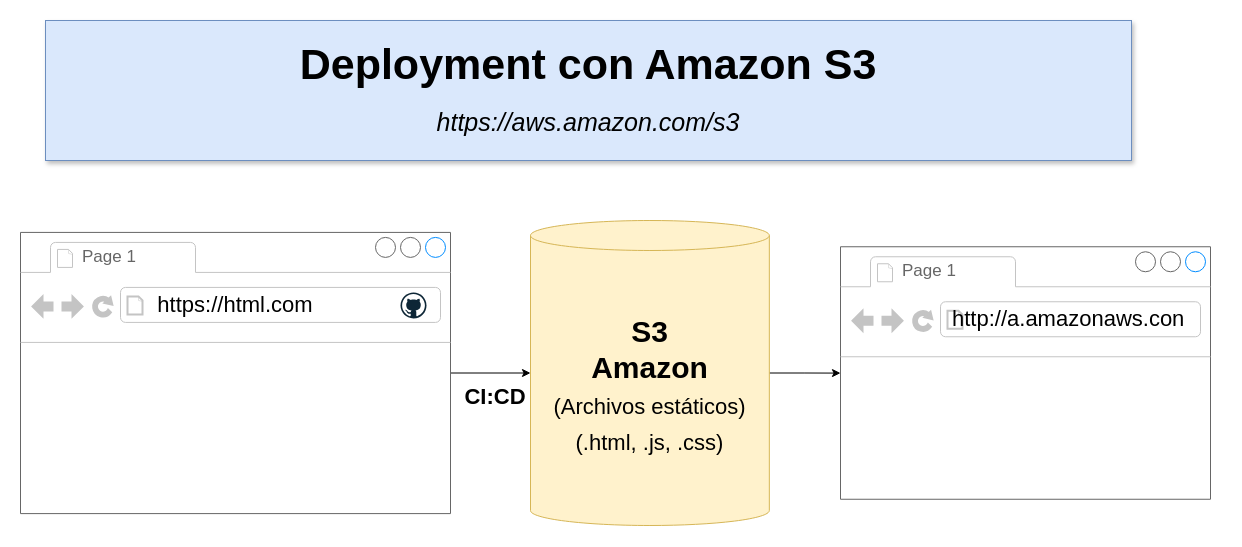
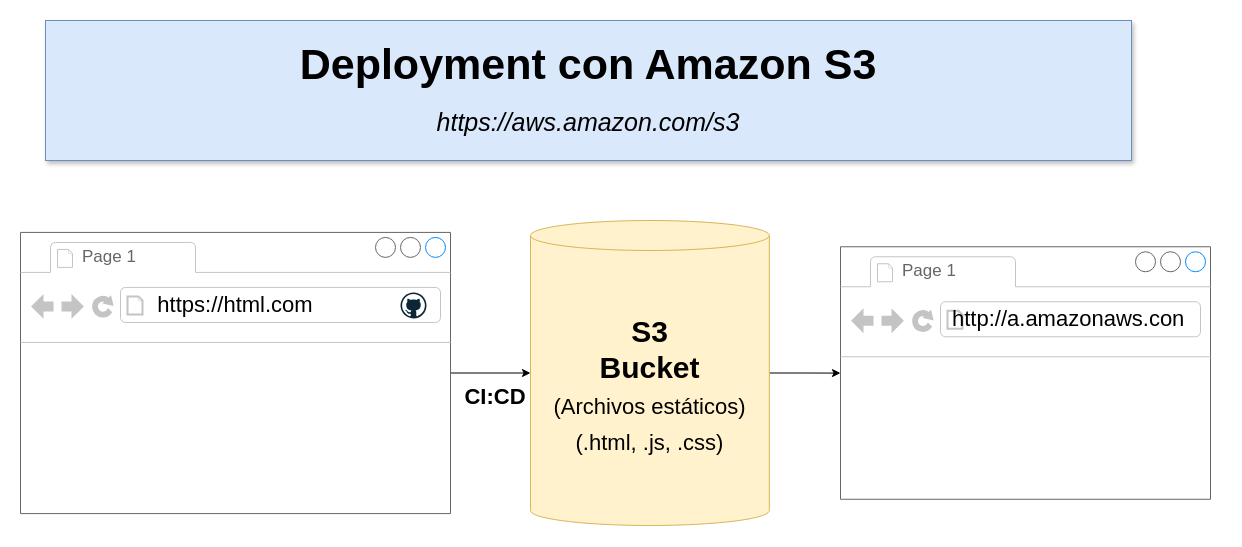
node "S3Amazon (Archivos estáticos) (.html, .js, .css)": label "S3Amazon (Archivos estáticos) (.html, .js, .css)" -> "S3Bucket (Archivos estáticos) (.html, .js, .css)"
